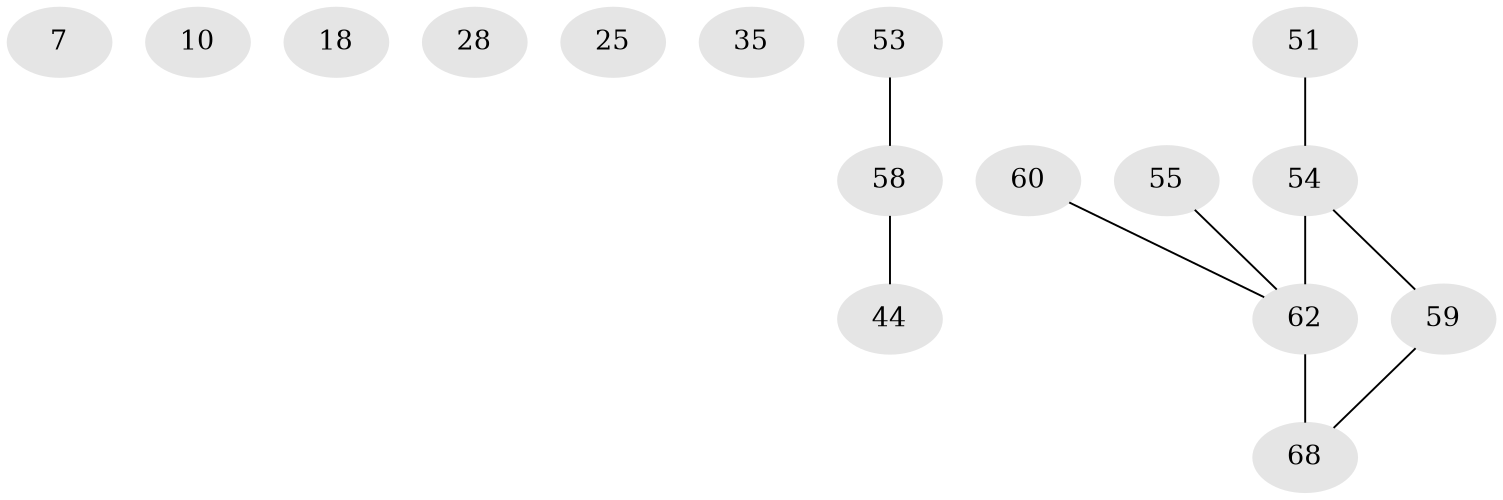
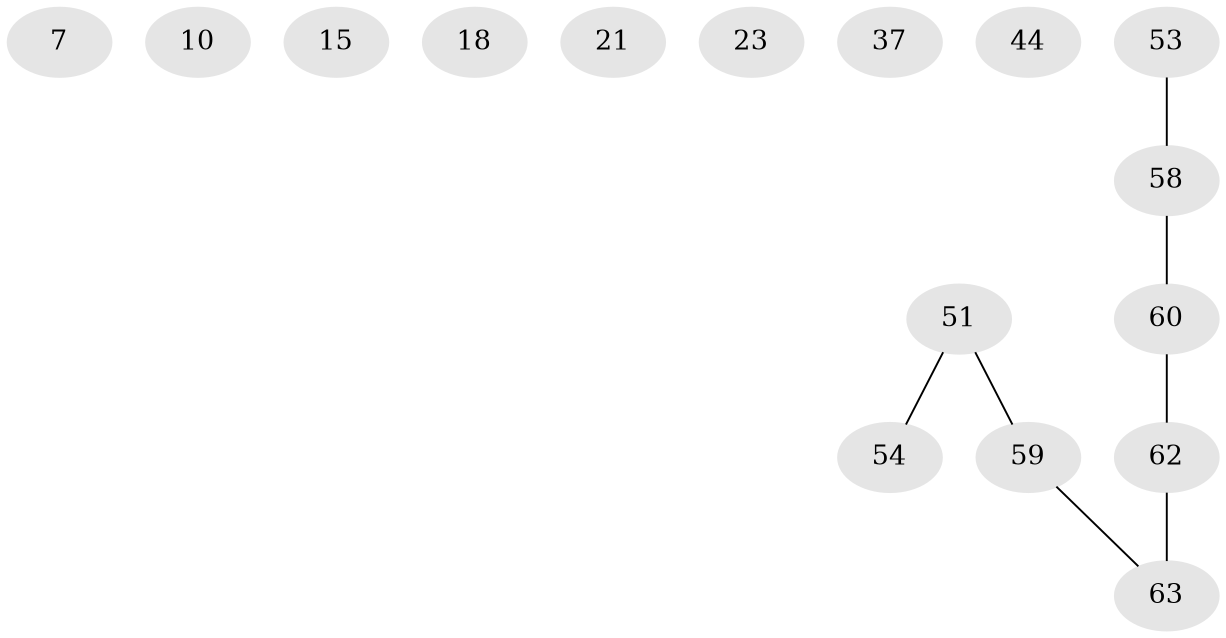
node "15": added
node "28": label "28" -> "21"
node "25": label "25" -> "23"
node "35": label "35" -> "37"
node "55": removed
edge "58" -- "44": now "58" -- "60"
edge "54" -- "62": removed
edge "54" -- "59": now "51" -- "59"
node "68": label "68" -> "63"
